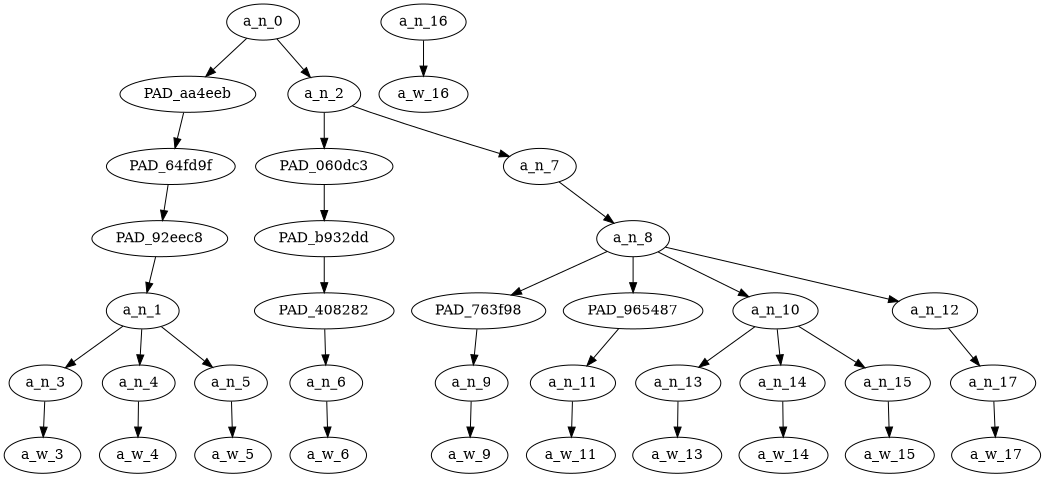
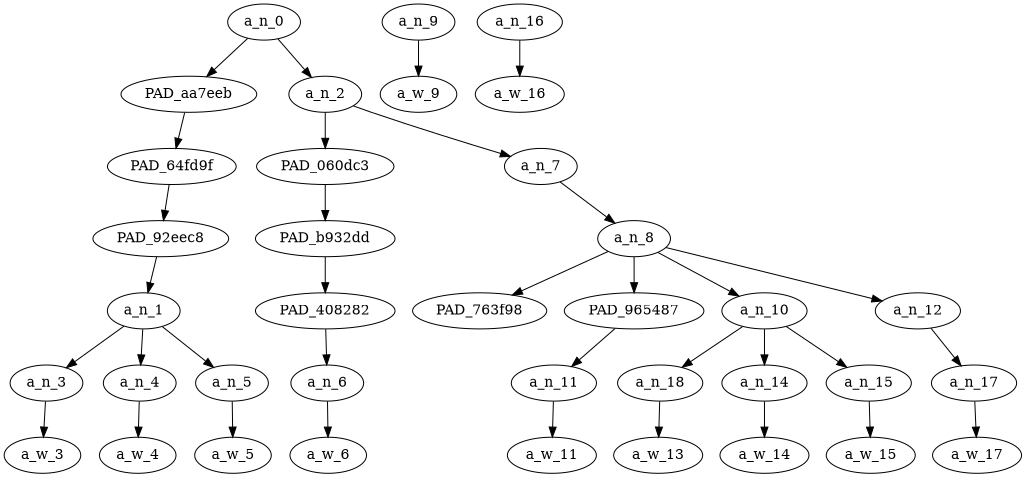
node "PAD_aa4eeb": label "PAD_aa4eeb" -> "PAD_aa7eeb"
edge "PAD_763f98" -> "a_n_9": removed
node "a_n_13": label "a_n_13" -> "a_n_18"
